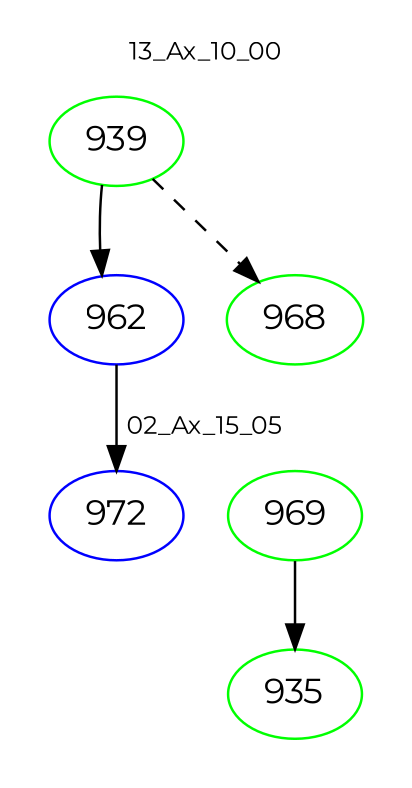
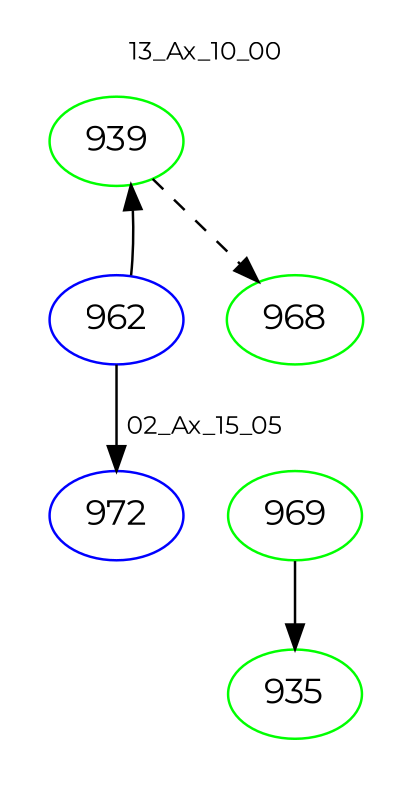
edge "939" -> "962": reversed
